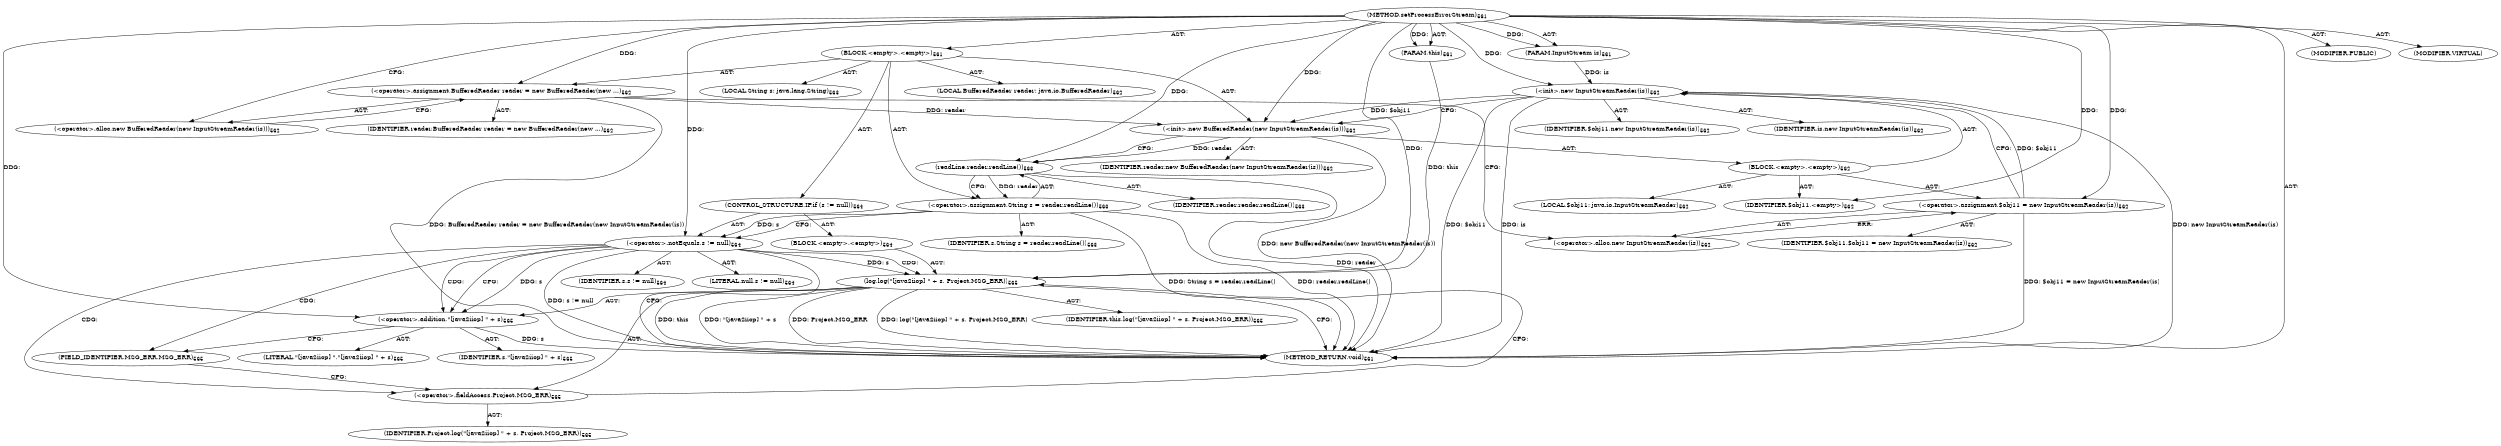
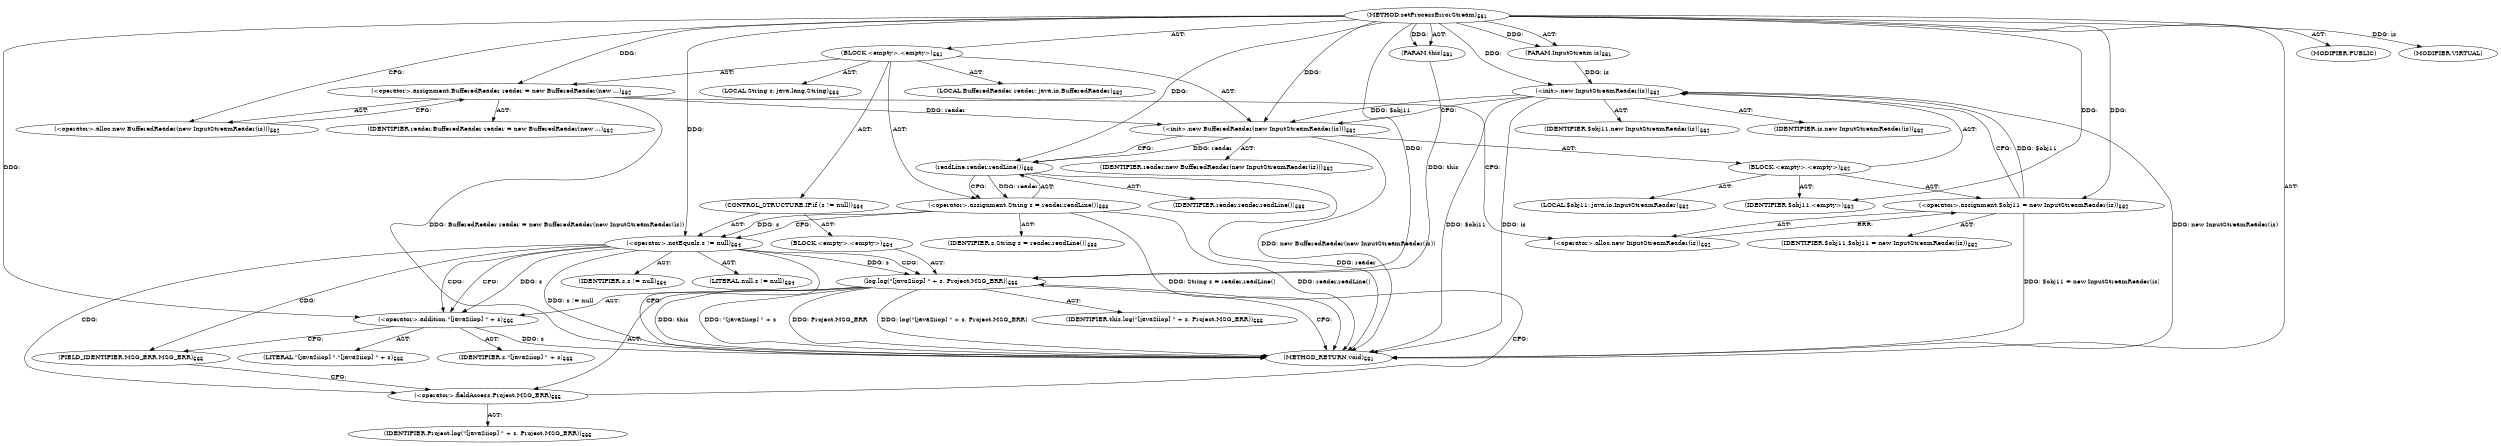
edge "(METHOD,setProcessErrorStream)" -> "(MODIFIER,VIRTUAL)": label "AST: " -> "DDG: is"
